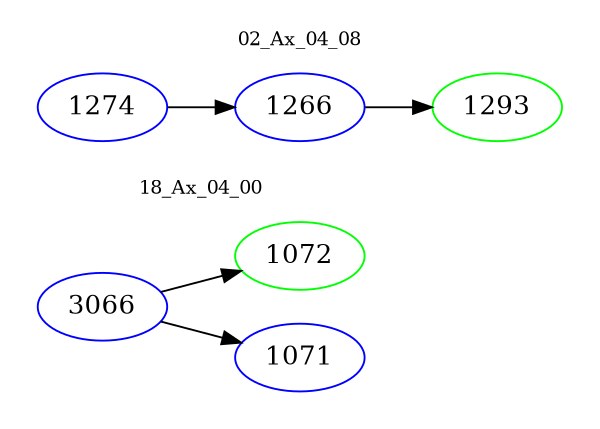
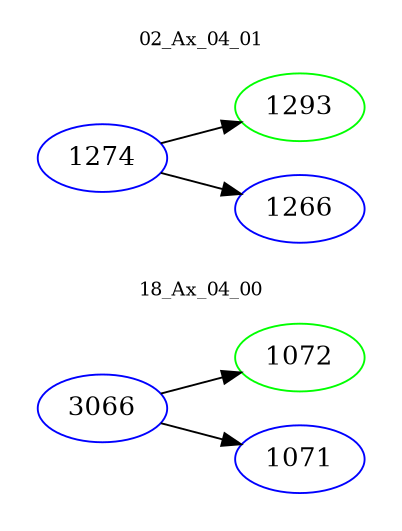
cluster "02_Ax_04_08": label "02_Ax_04_08" -> "02_Ax_04_01"
edge "1266" -> "1293": now "1274" -> "1293"
